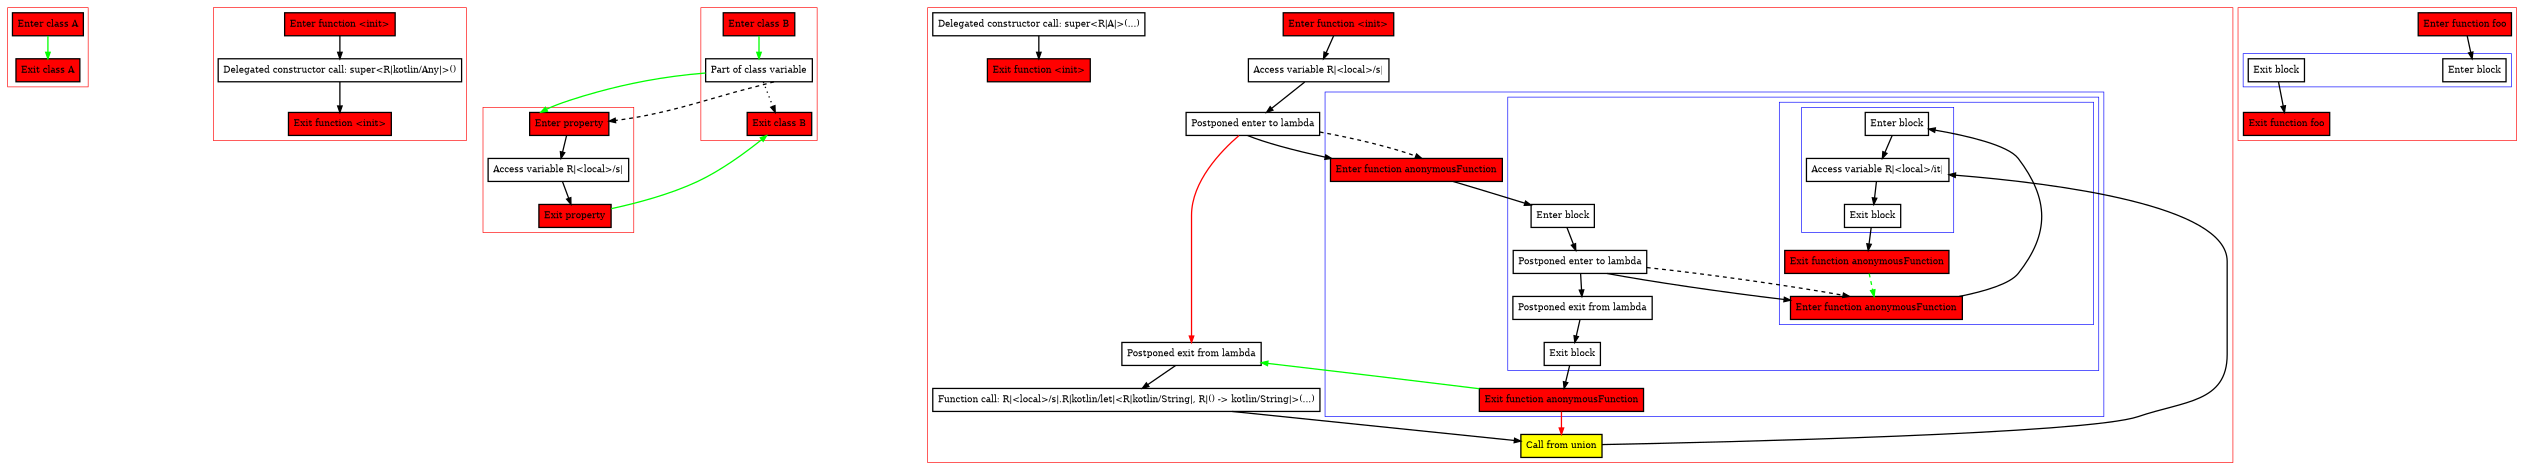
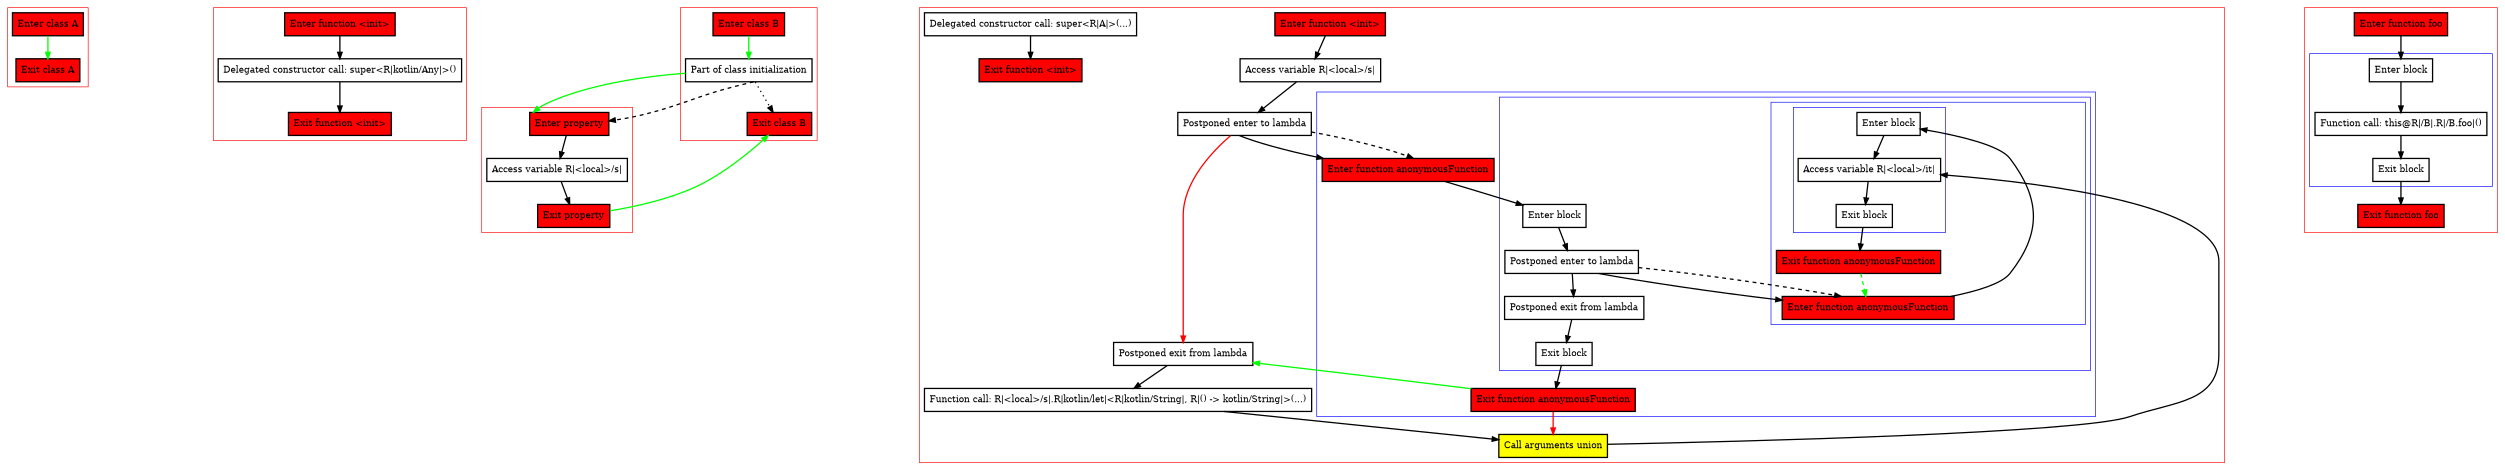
node "Part of class variable": label "Part of class variable" -> "Part of class initialization"
node "Function call: this@R|/B|.R|/B.foo|()": added
node "Call from union": label "Call from union" -> "Call arguments union"
